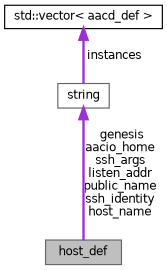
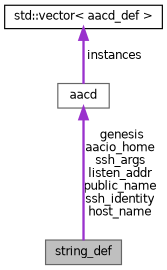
node "string": label "string" -> "aacd"
node "host_def": label "host_def" -> "string_def"
